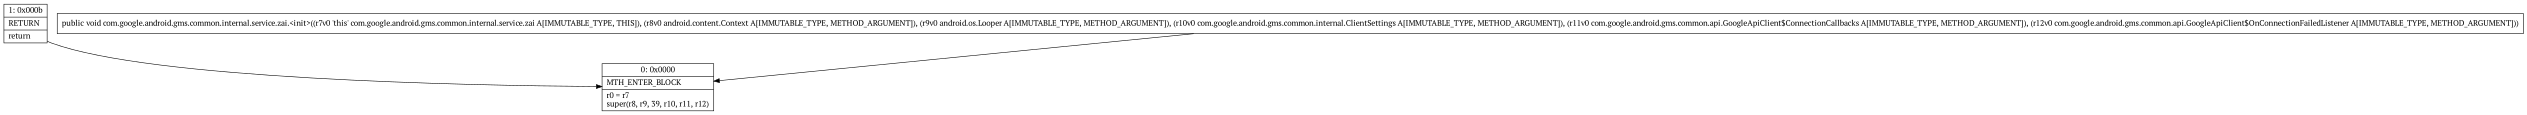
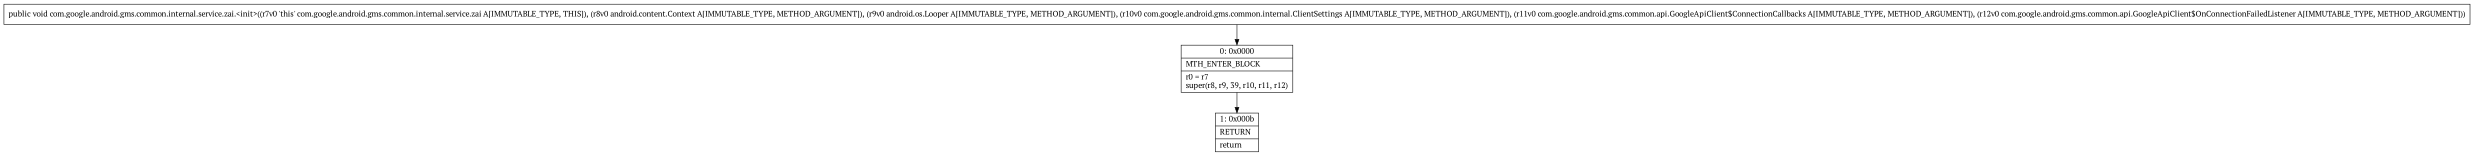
edge "1: 0x000b" -> "0: 0x0000": reversed
